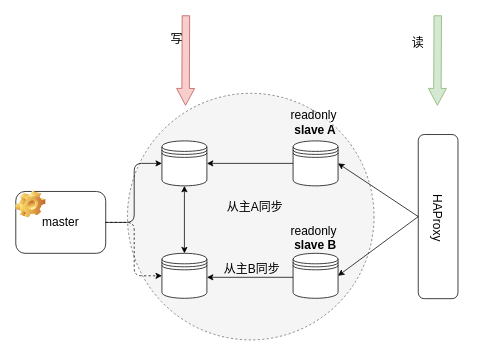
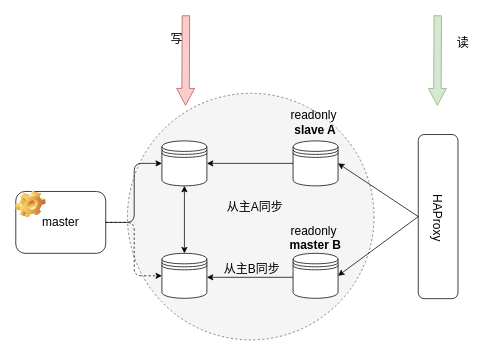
node "读": moved (418, 43) -> (463, 43)
node "slave B": label "slave B" -> "master B"
